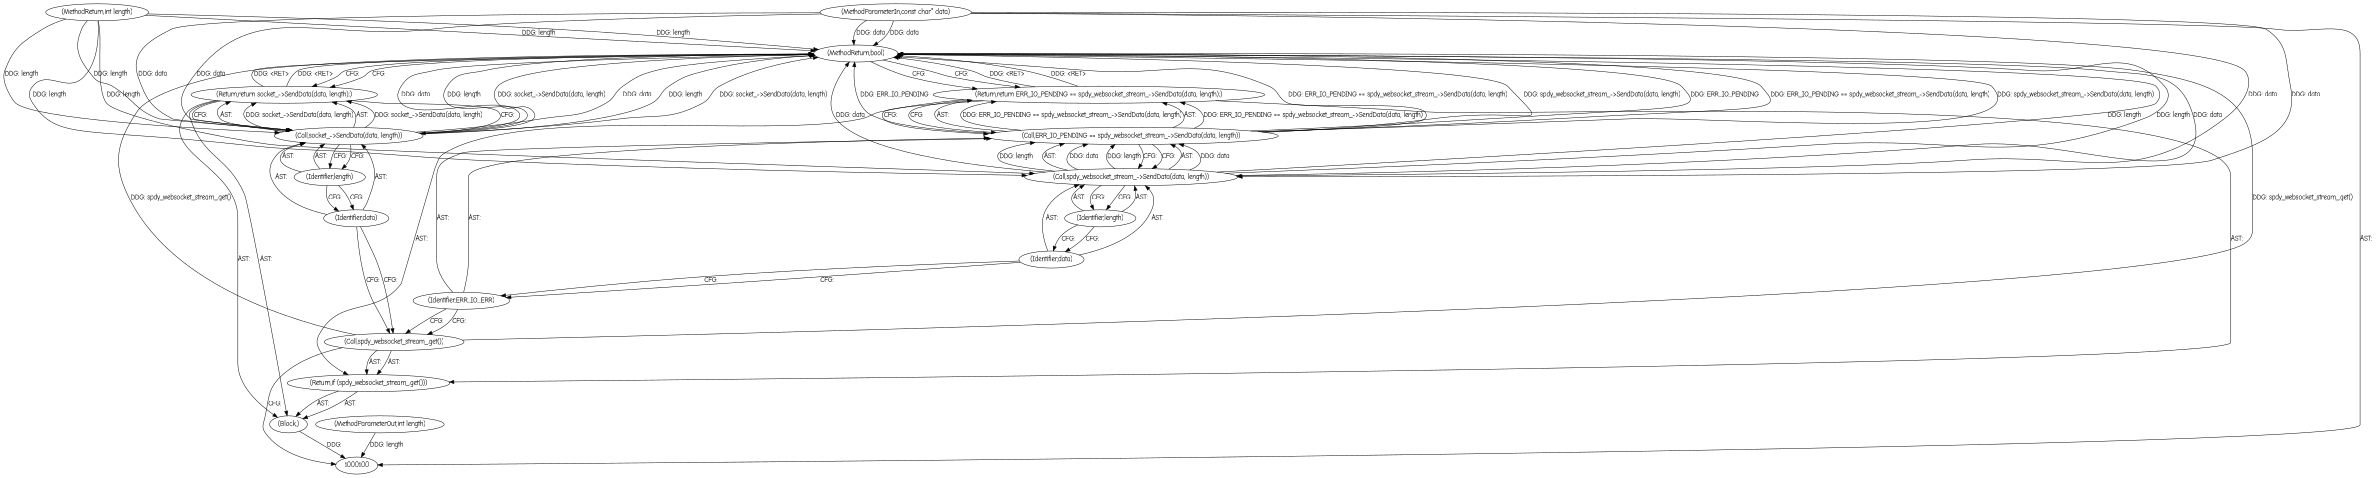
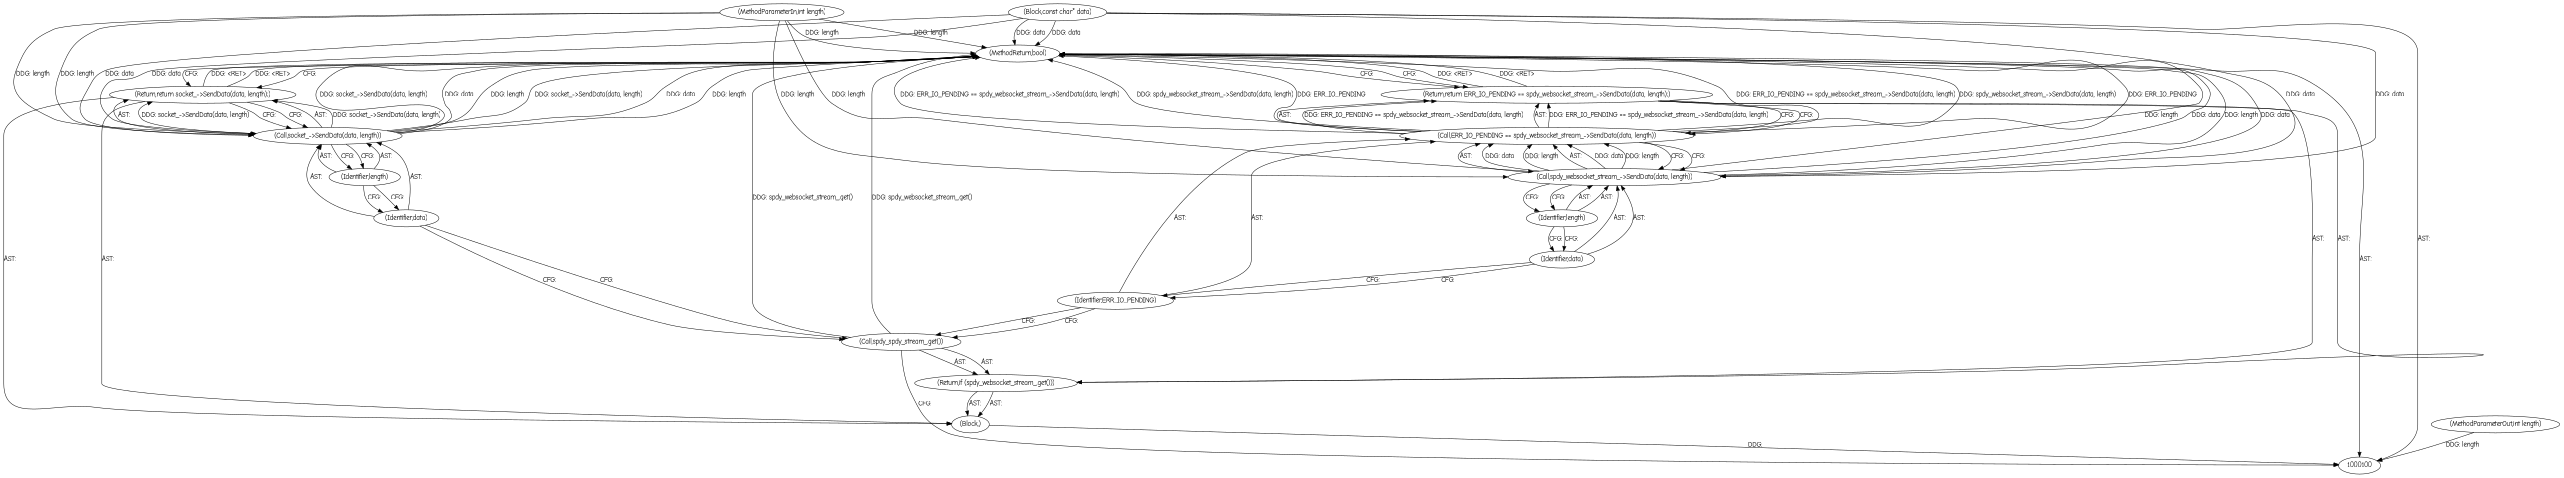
node "(MethodReturn,int length)": label "(MethodReturn,int length)" -> "(MethodParameterIn,int length)"
node "(MethodParameterIn,const char* data)": label "(MethodParameterIn,const char* data)" -> "(Block,const char* data)"
edge "(MethodReturn,bool)" -> "1000100": added, label "AST:"
node "(Identifier,ERR_IO_ERR)": label "(Identifier,ERR_IO_ERR)" -> "(Identifier,ERR_IO_PENDING)"
node "(Call,spdy_websocket_stream_.get())": label "(Call,spdy_websocket_stream_.get())" -> "(Call,spdy_spdy_stream_.get())"
